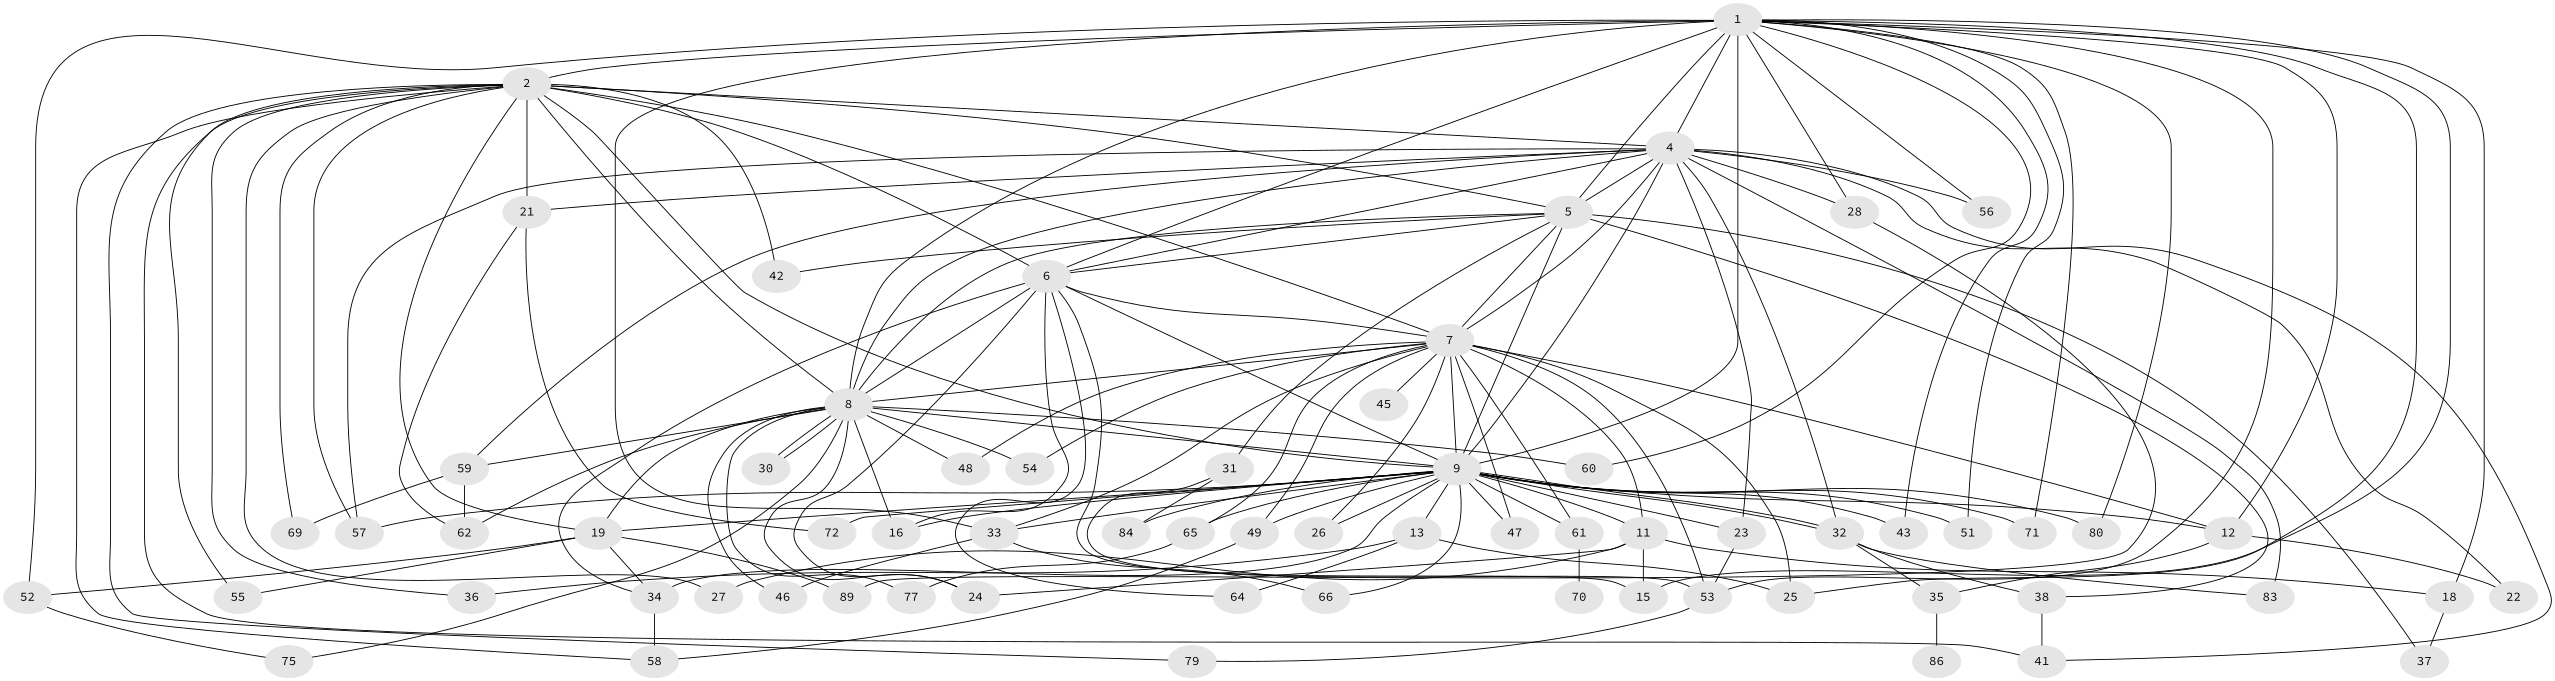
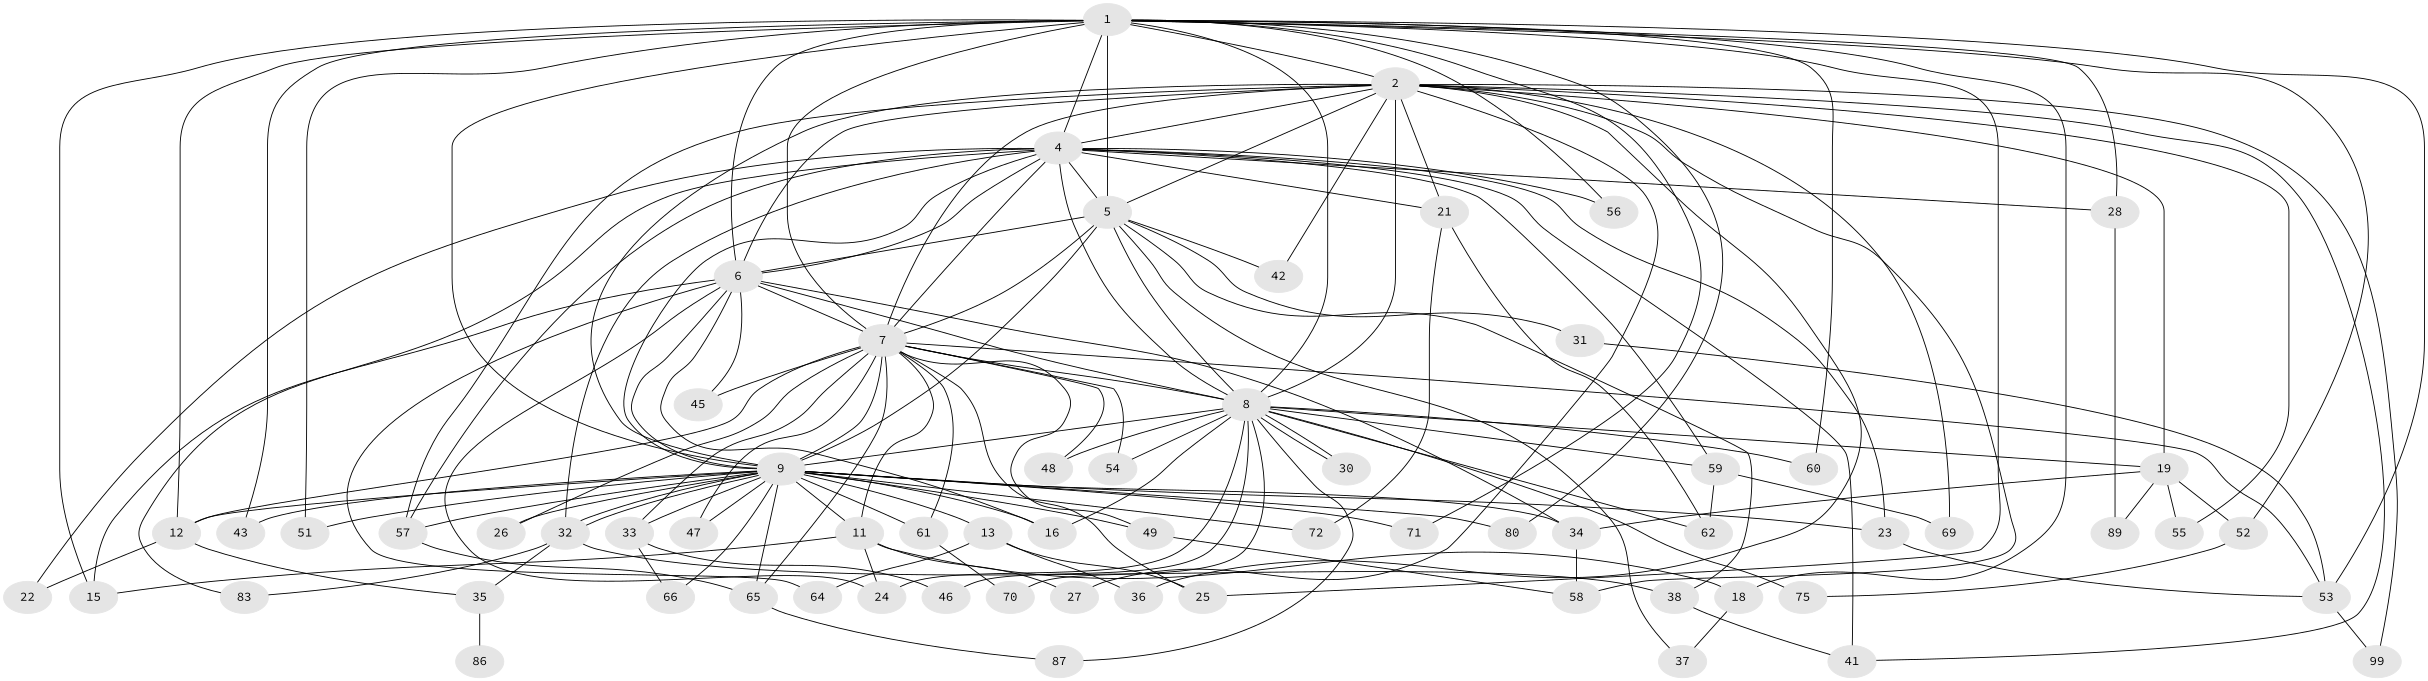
edge "1" -- "33": now "1" -- "7"
edge "6" -- "45": added
edge "9" -- "19": removed
node "84": removed
edge "8" -- "70": added
edge "57" -- "65": added
node "77": label "77" -> "87"
node "79": label "79" -> "99"
